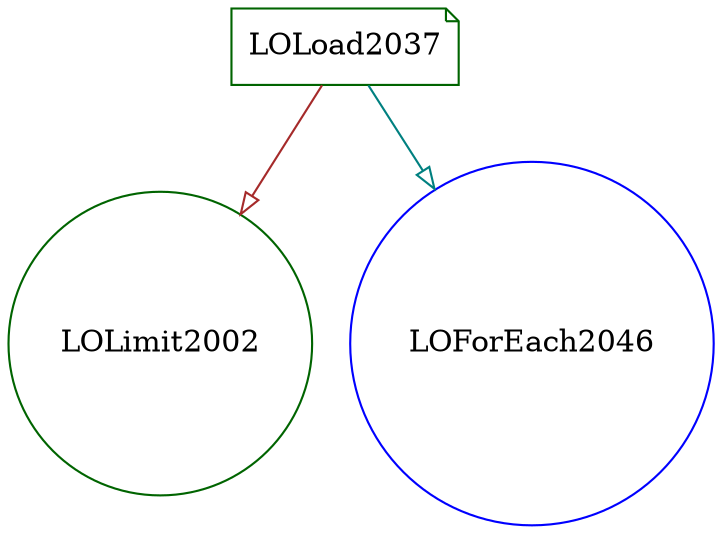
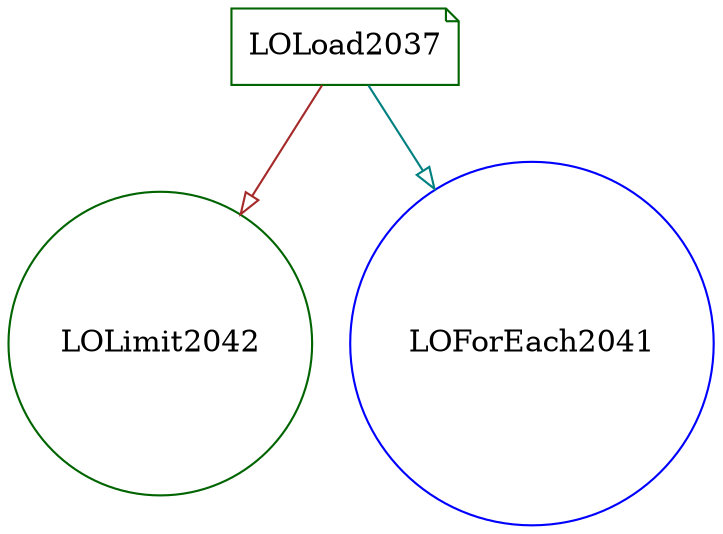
node "LOLimit2002": label "LOLimit2002" -> "LOLimit2042"
node "LOForEach2046": label "LOForEach2046" -> "LOForEach2041"
